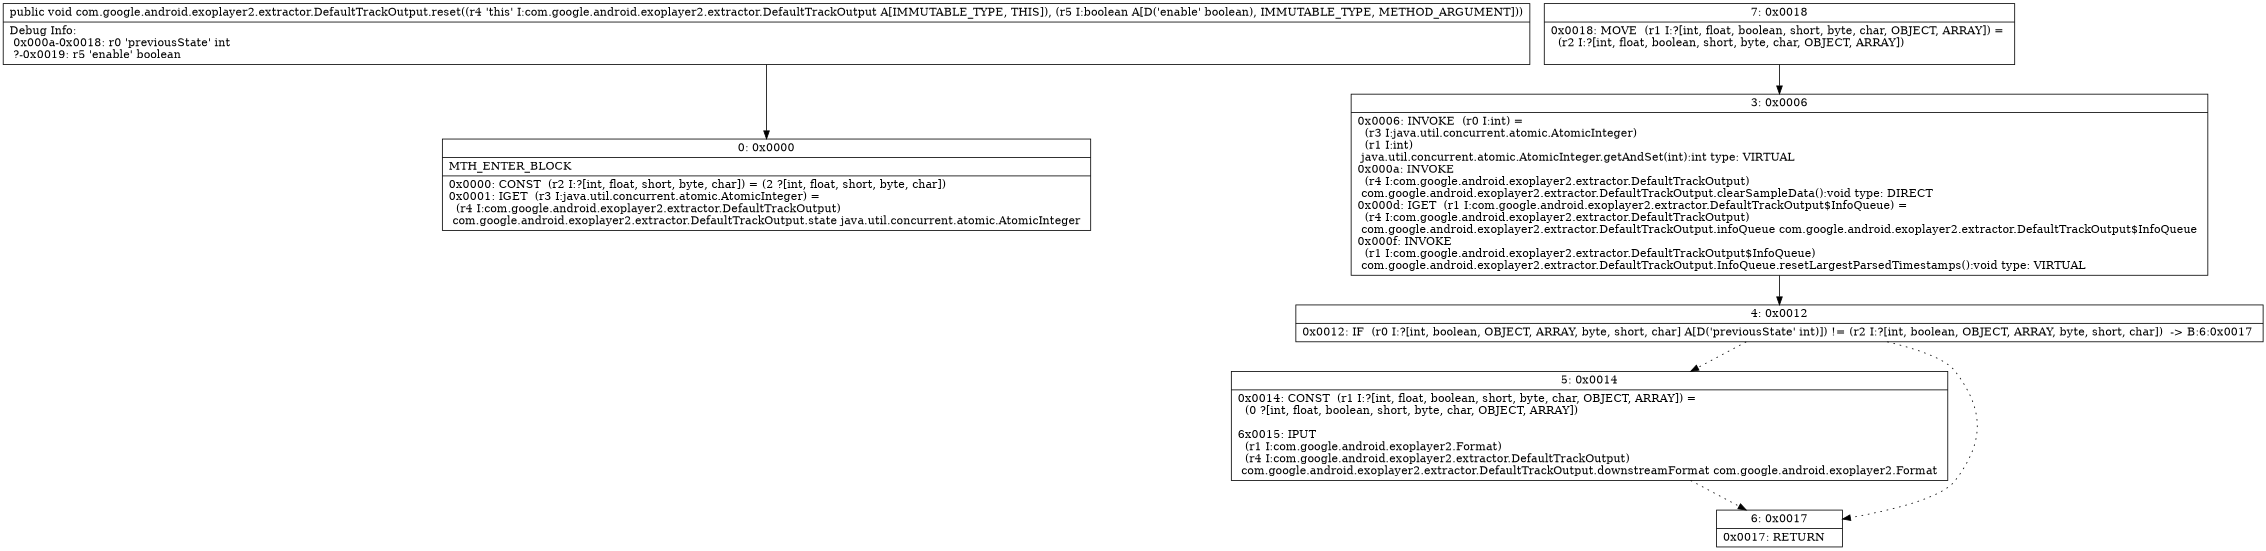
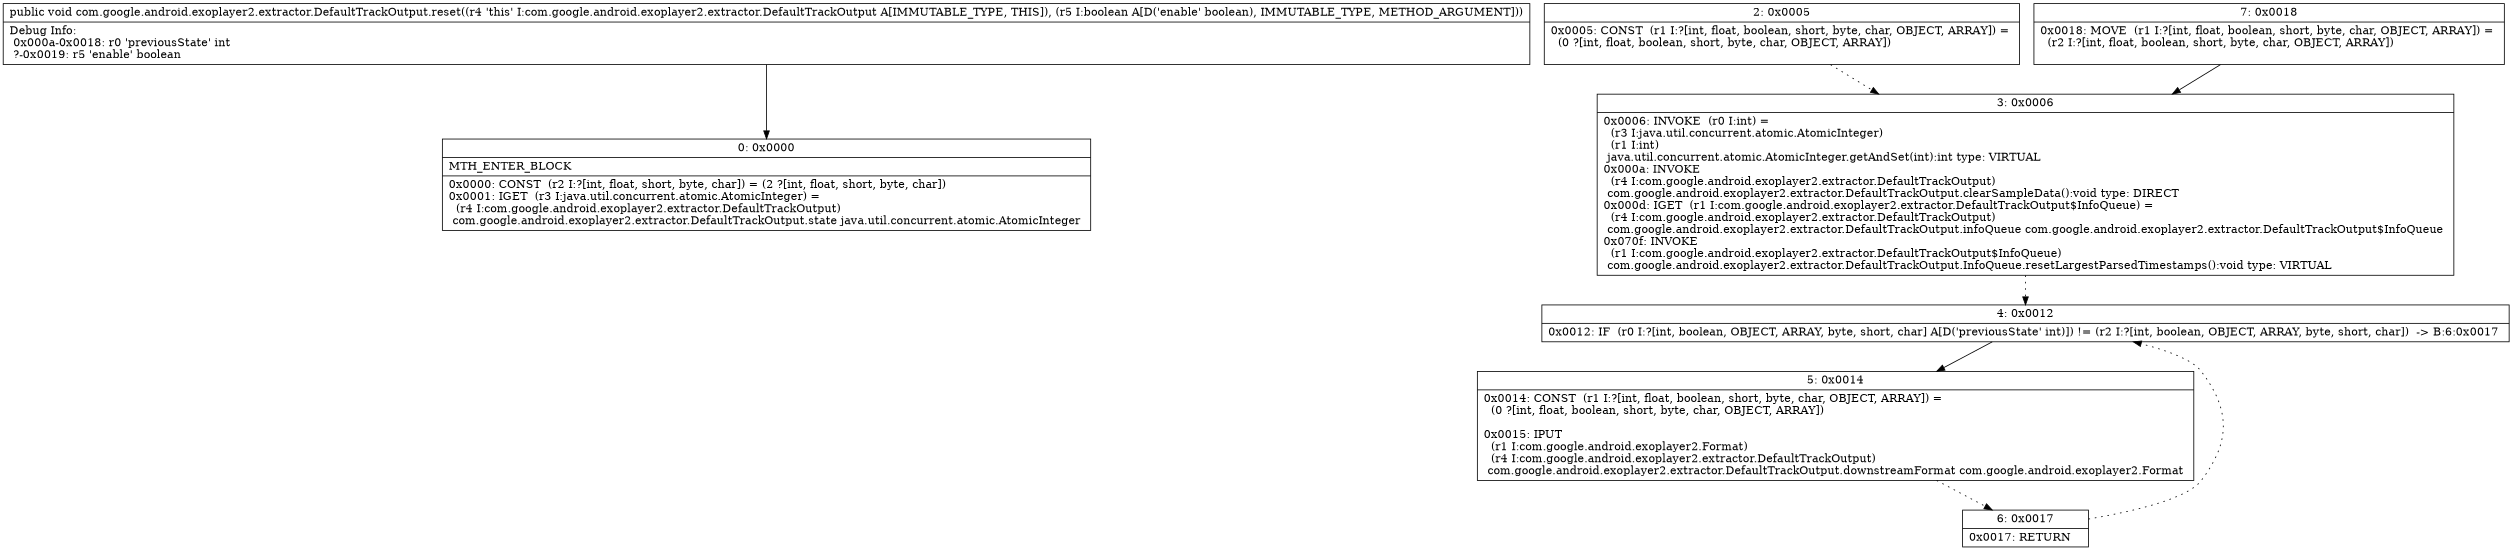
node "2: 0x0005": added
node "3: 0x0006": text "0x000f: INVOKE" -> "0x070f: INVOKE"
edge "3: 0x0006" -> "4: 0x0012": style solid -> dotted
edge "4: 0x0012" -> "5: 0x0014": style dotted -> solid
node "5: 0x0014": text "6x0015: IPUT" -> "0x0015: IPUT"
edge "4: 0x0012" -> "6: 0x0017": reversed
